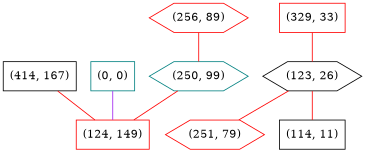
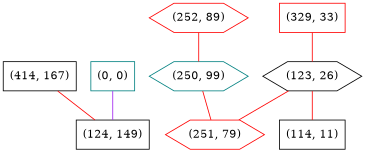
node "(256, 89)": label "(256, 89)" -> "(252, 89)"
edge "(250, 99)" -- "(124, 149)": now "(250, 99)" -- "(251, 79)"
node "(124, 149)": color red -> black
